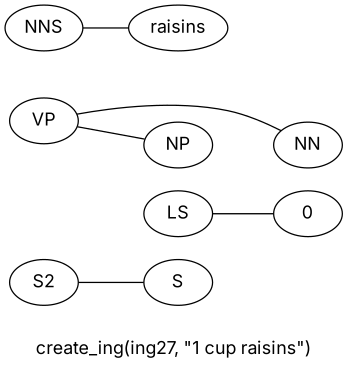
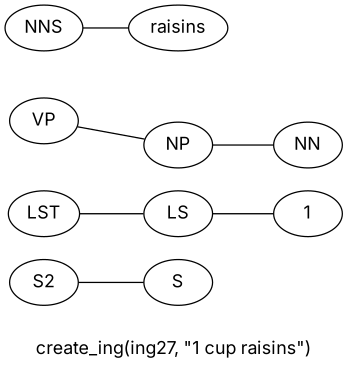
edge "VP" -- "NN": now "NP" -- "NN"
node "LST": added
node "0": label "0" -> "1"
